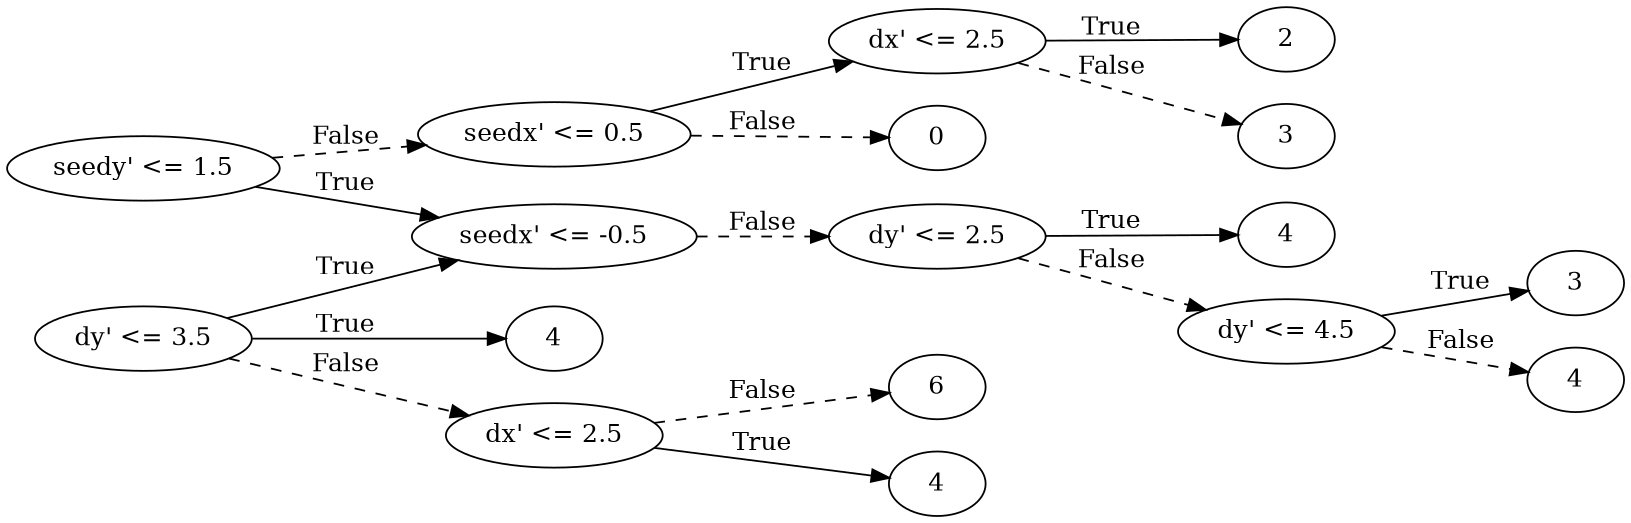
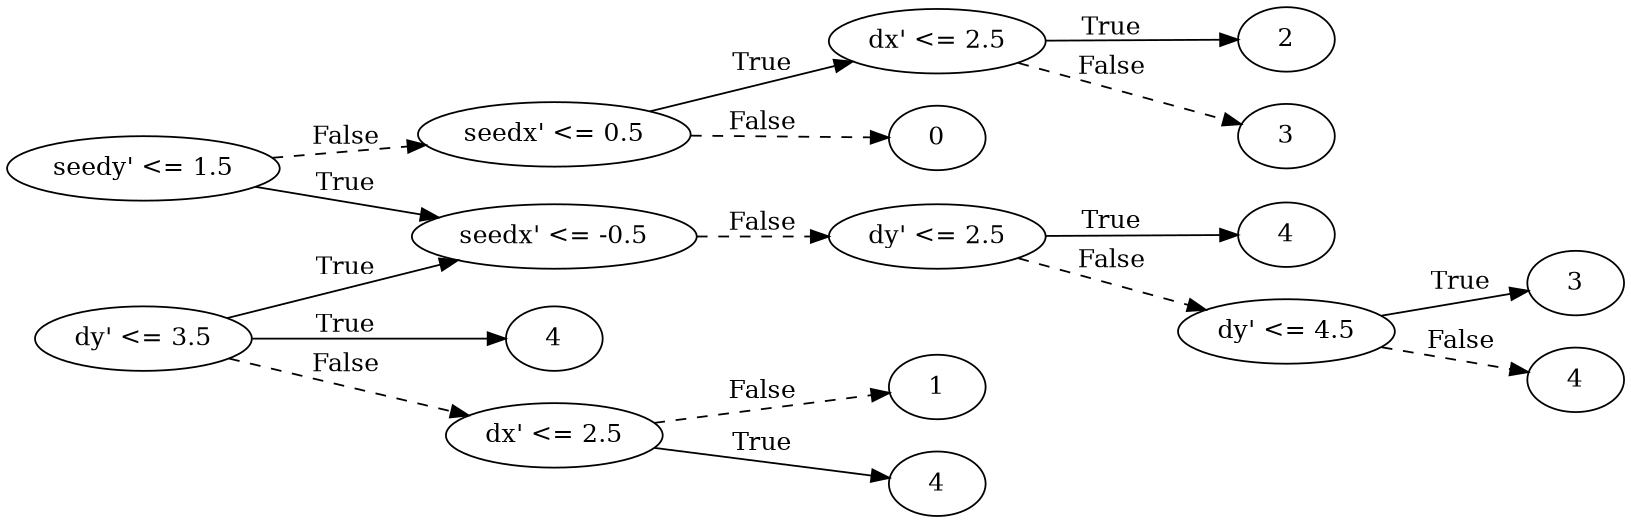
node "6": label "6" -> "1"
